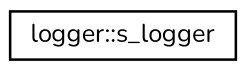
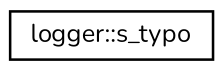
node "logger::s_logger": label "logger::s_logger" -> "logger::s_typo"
